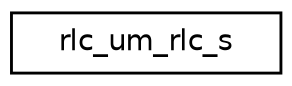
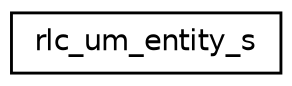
node "rlc_um_rlc_s": label "rlc_um_rlc_s" -> "rlc_um_entity_s"
